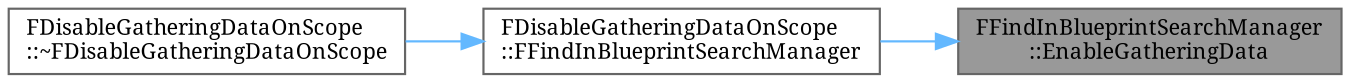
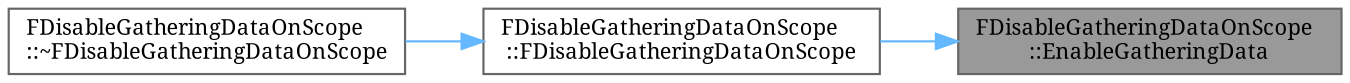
node "FDisableGatheringDataOnScope ::FFindInBlueprintSearchManager": label "FDisableGatheringDataOnScope ::FFindInBlueprintSearchManager" -> "FDisableGatheringDataOnScope ::FDisableGatheringDataOnScope"
node "FFindInBlueprintSearchManager ::EnableGatheringData": label "FFindInBlueprintSearchManager ::EnableGatheringData" -> "FDisableGatheringDataOnScope ::EnableGatheringData"
